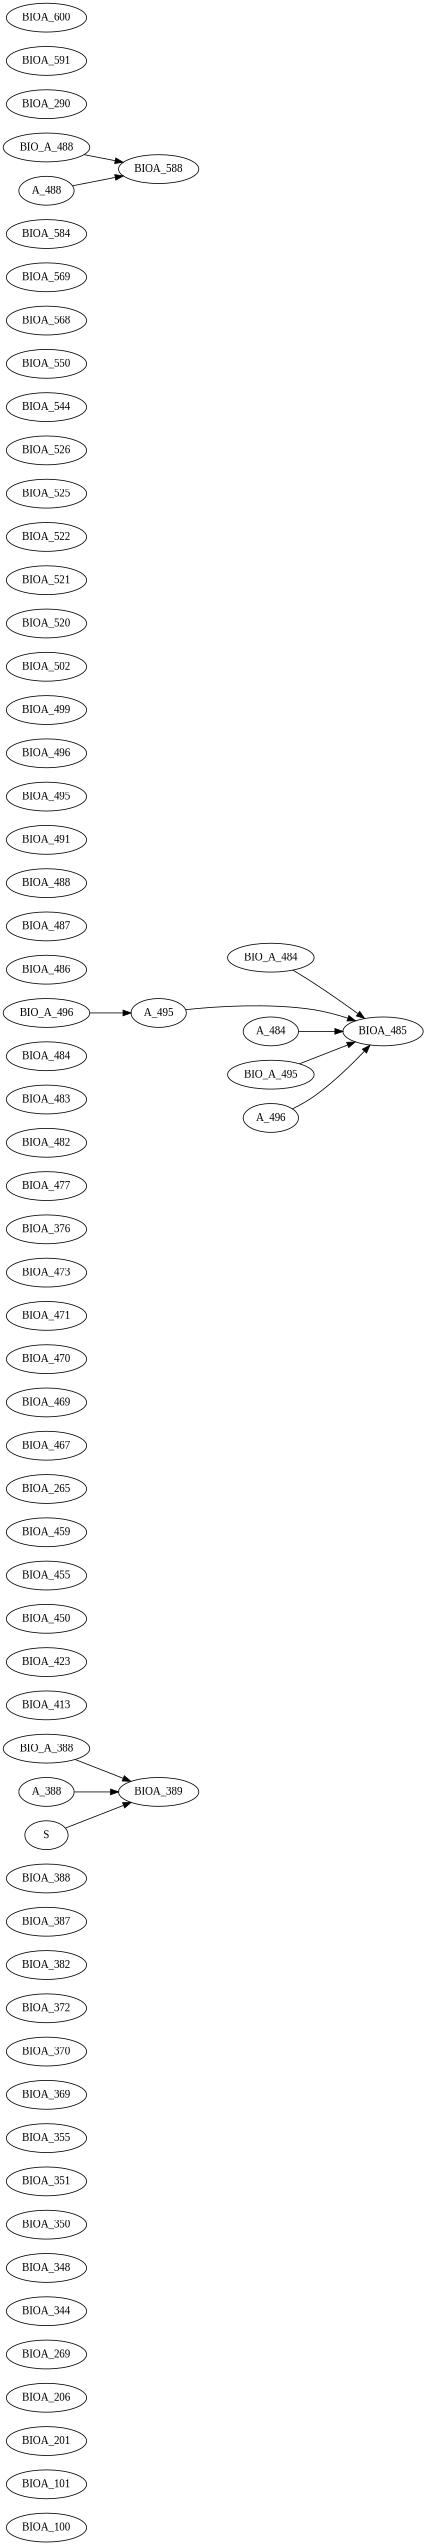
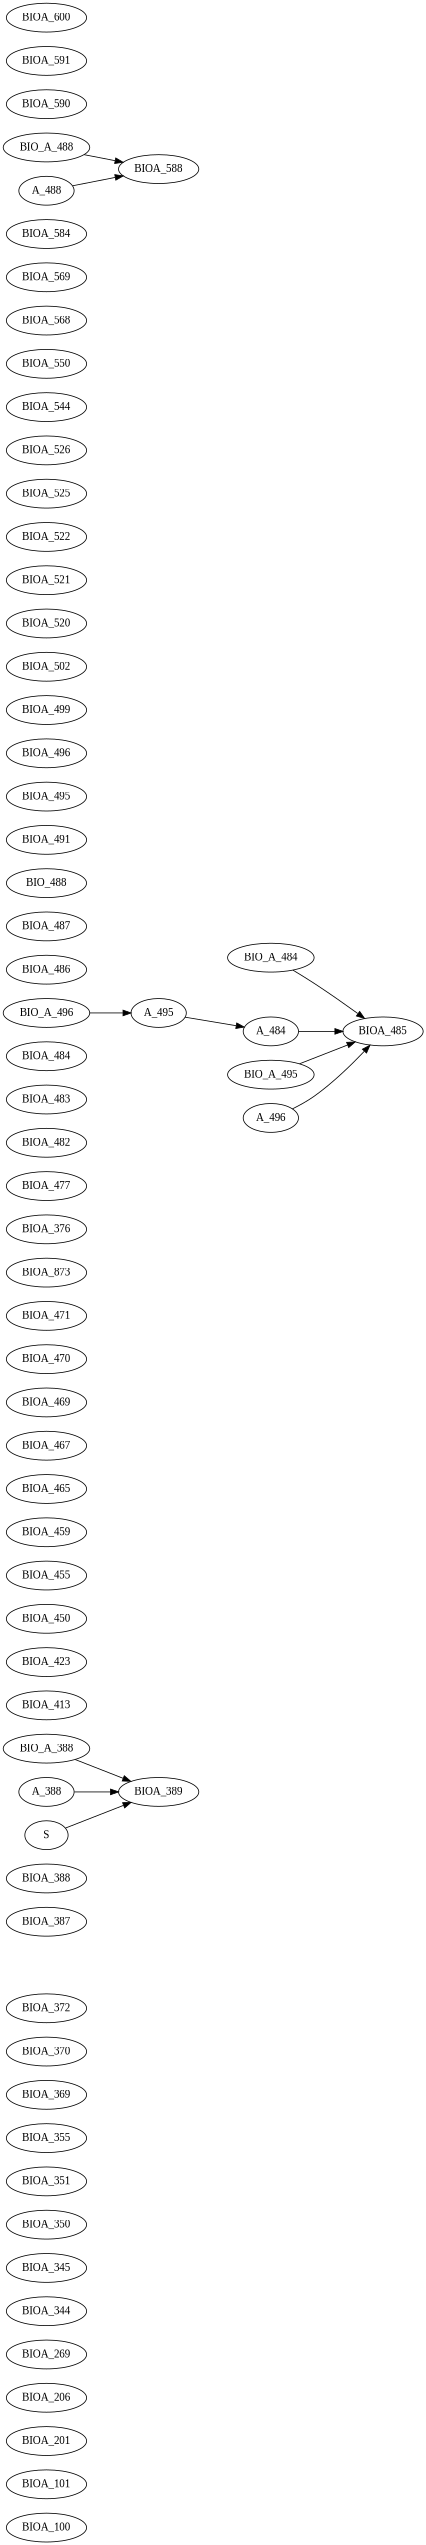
node "BIOA_290": label "BIOA_290" -> "BIOA_590"
node "BIOA_488": label "BIOA_488" -> "BIO_488"
edge "A_495" -> "BIOA_485": now "A_495" -> "A_484"
node "BIOA_473": label "BIOA_473" -> "BIOA_873"
node "BIOA_265": label "BIOA_265" -> "BIOA_465"
node "BIOA_382": removed
node "BIOA_348": label "BIOA_348" -> "BIOA_345"
